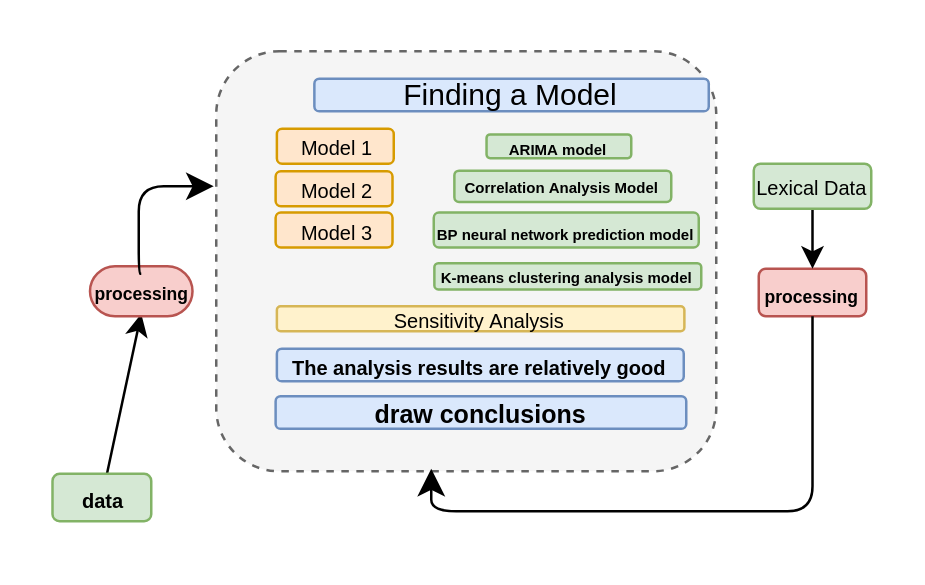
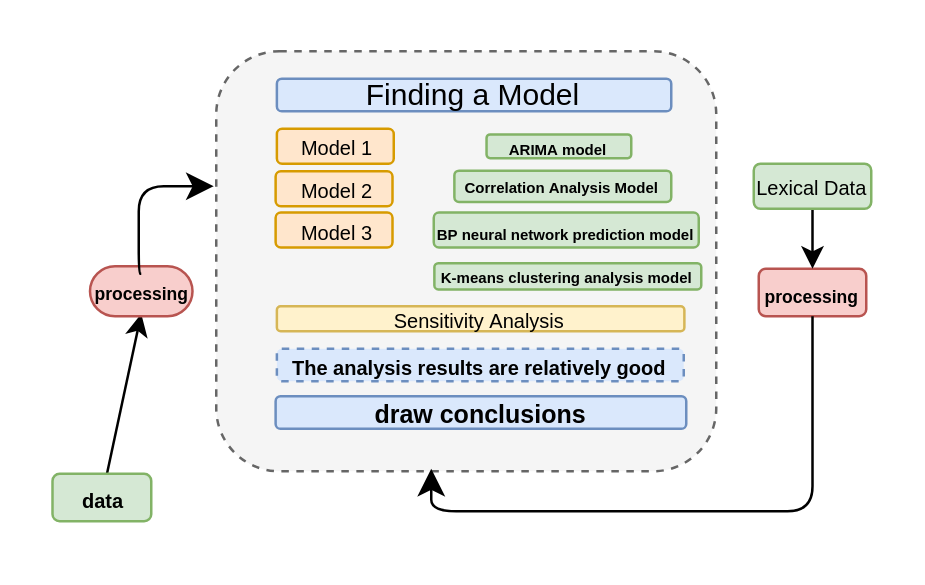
node "Finding a Model": moved (512, 95) -> (474, 95)
node "The analysis results are relatively good": style solid -> dashed
